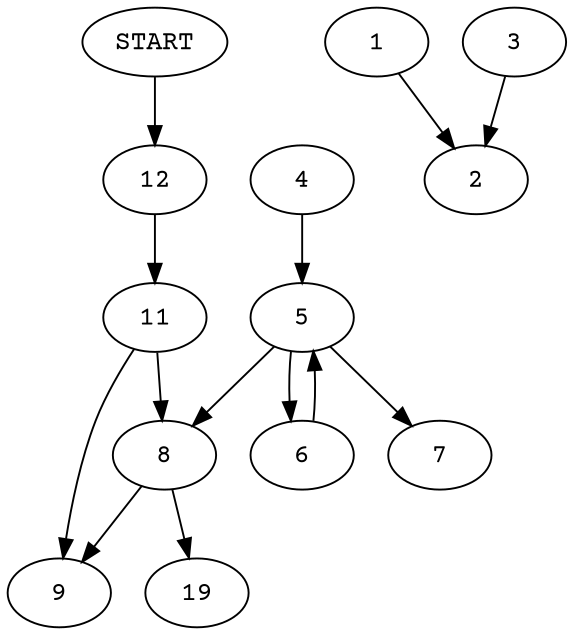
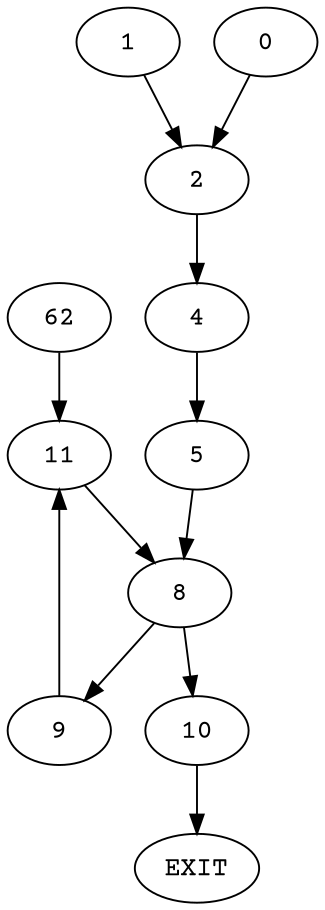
node "START": removed
node "3": label "3" -> "0"
node "12": label "12" -> "62"
edge "2" -> "4": added
edge "11" -> "9": reversed
node "6": removed
node "7": removed
node "19": label "19" -> "10"
node "EXIT": added
